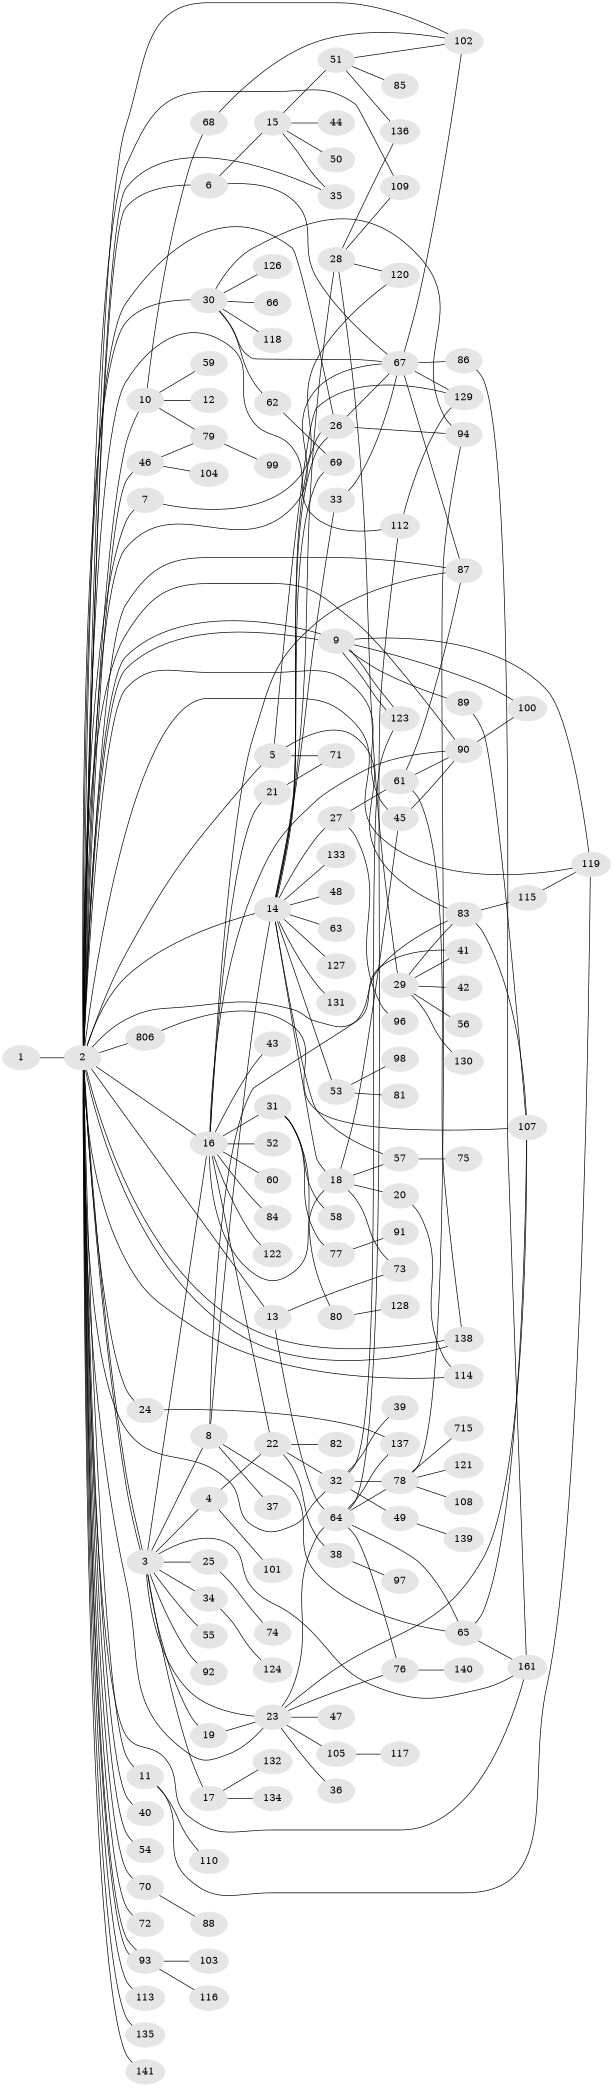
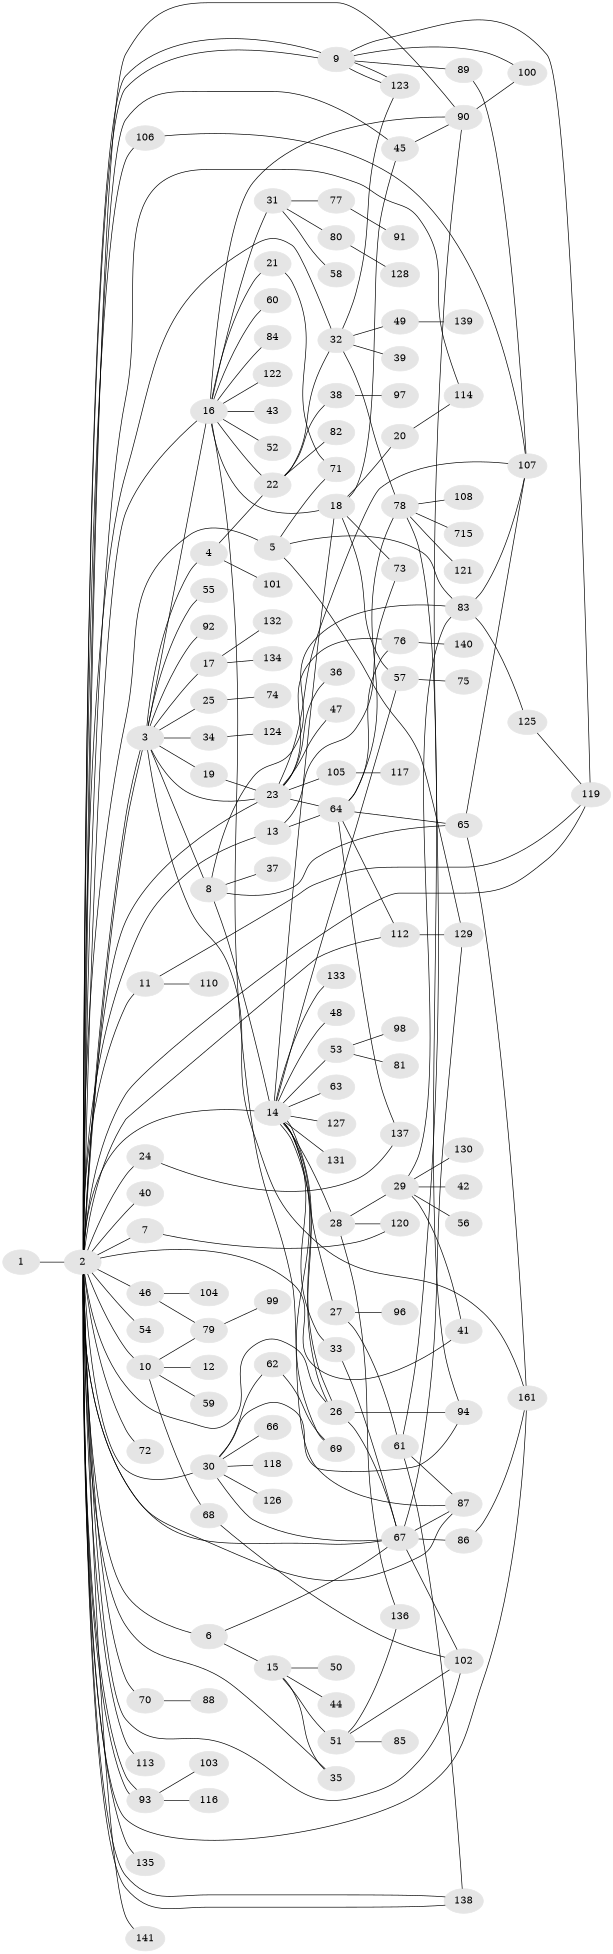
node "109": removed
node "115": label "115" -> "125"
node "806": label "806" -> "106"
